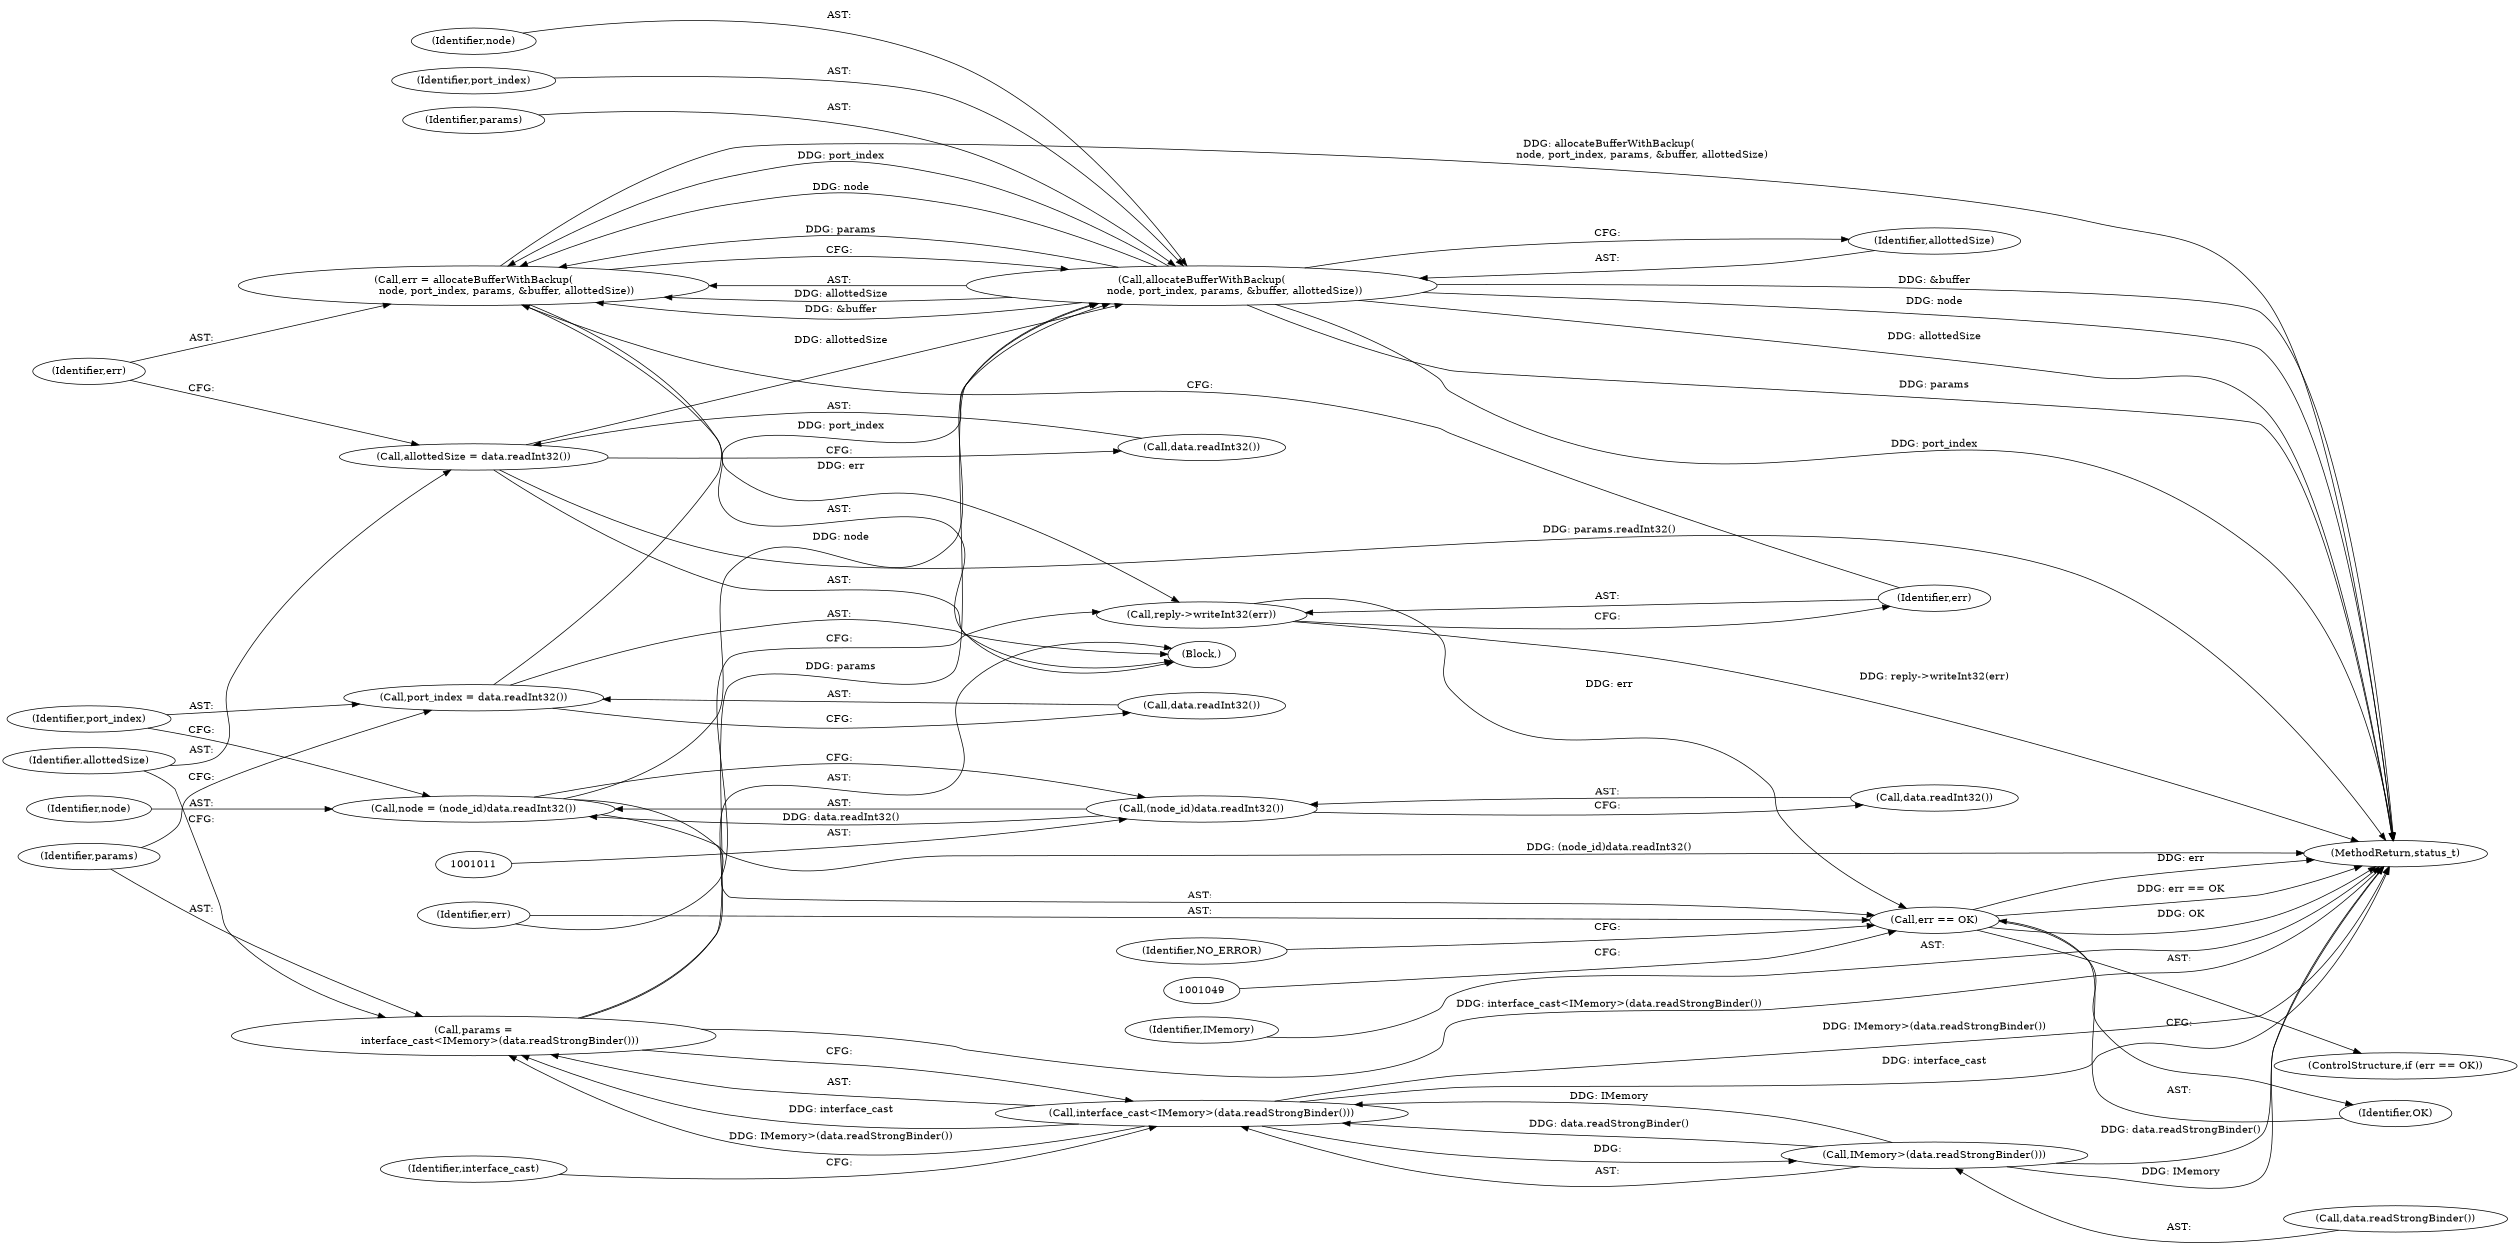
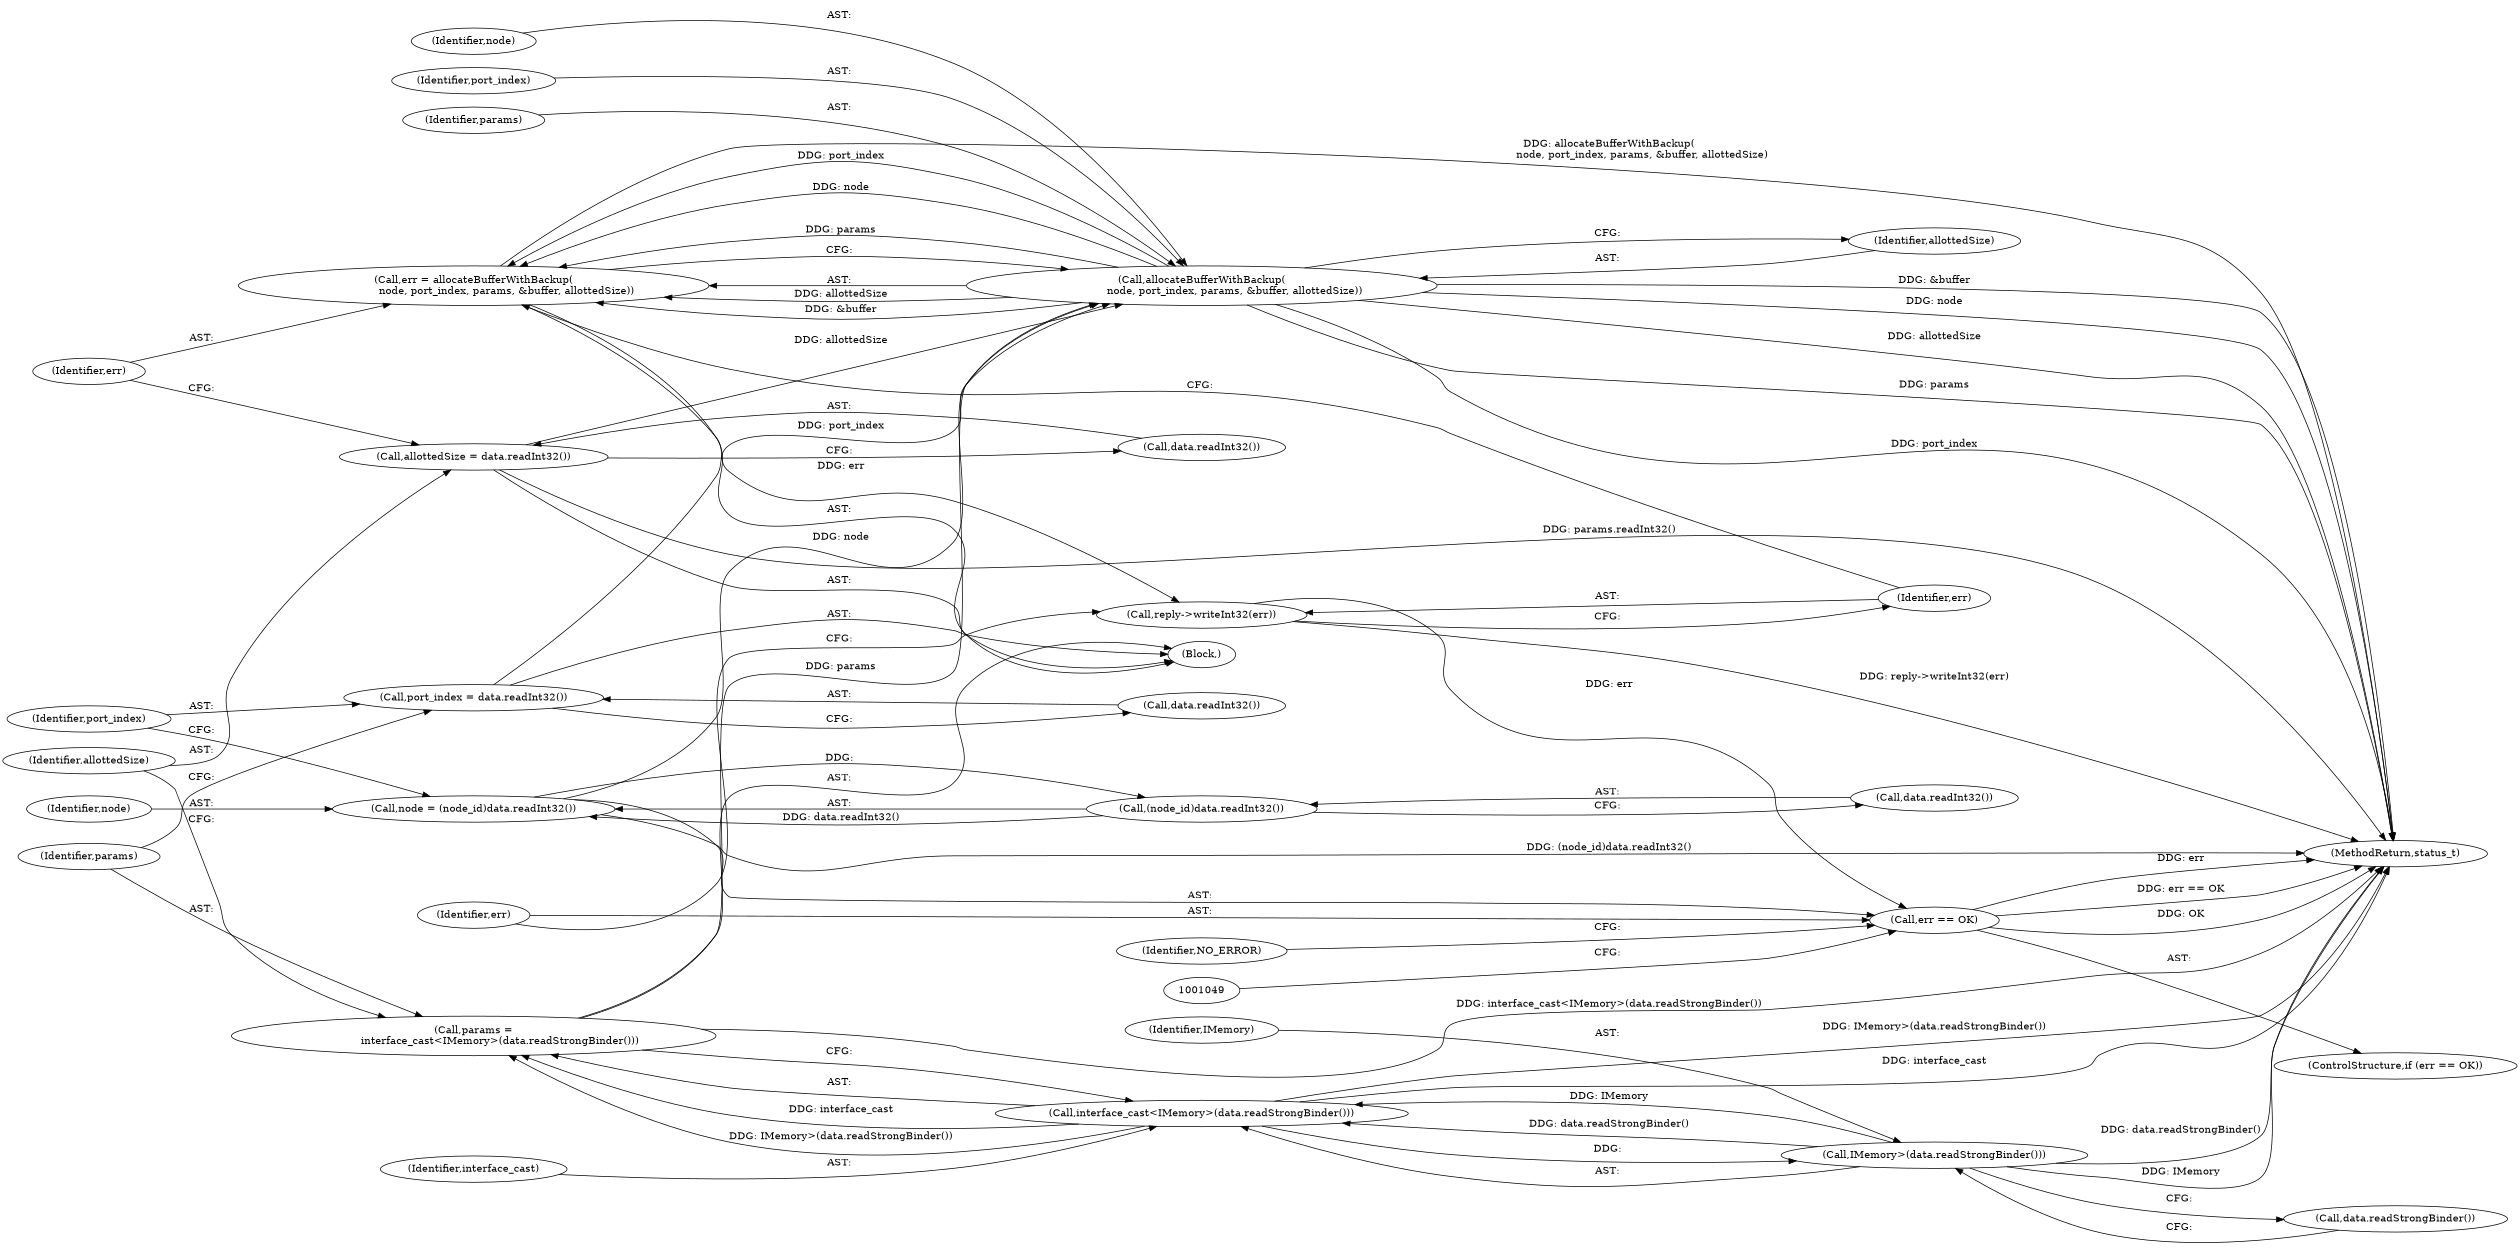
edge "(Call,node = (node_id)data.readInt32())" -> "(Call,(node_id)data.readInt32())": label "CFG: " -> "DDG: "
node "1001011": removed
edge "(Identifier,IMemory)" -> "(MethodReturn,status_t)": now "(Identifier,IMemory)" -> "(Call,IMemory>(data.readStrongBinder()))"
node "(Identifier,OK)": removed
edge "(Identifier,interface_cast)" -> "(Call,interface_cast<IMemory>(data.readStrongBinder()))": label "CFG: " -> "AST: "
edge "(Call,IMemory>(data.readStrongBinder()))" -> "(Call,data.readStrongBinder())": added, label "CFG:"
edge "(Call,data.readStrongBinder())" -> "(Call,IMemory>(data.readStrongBinder()))": label "AST: " -> "CFG: "
